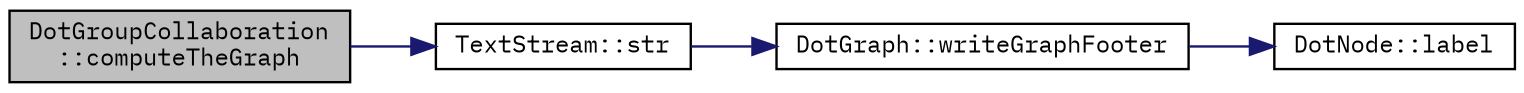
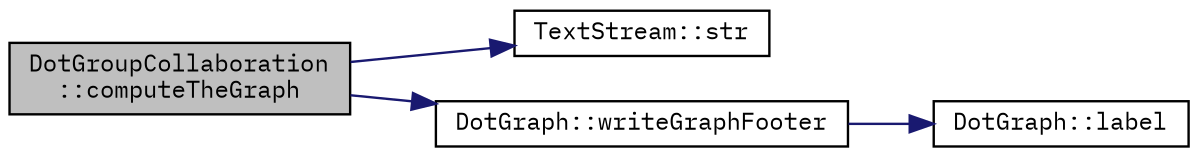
edge "TextStream::str" -> "DotGraph::writeGraphFooter": now "DotGroupCollaboration ::computeTheGraph" -> "DotGraph::writeGraphFooter"
node "DotNode::label": label "DotNode::label" -> "DotGraph::label"
